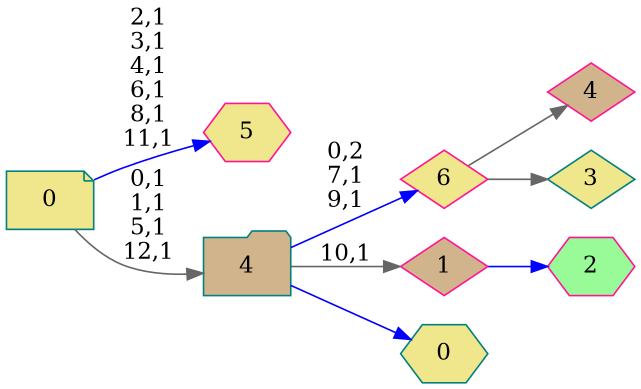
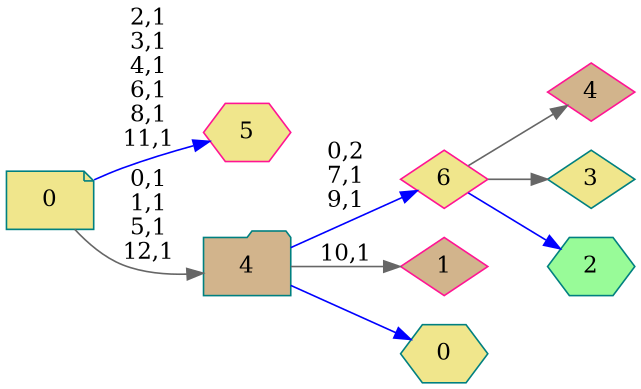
edge "1" -> "2": now "6" -> "2"
node "2": color deeppink -> teal
